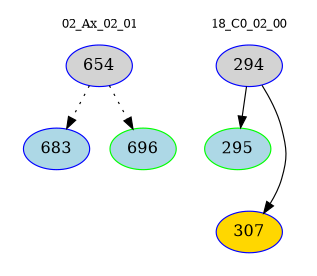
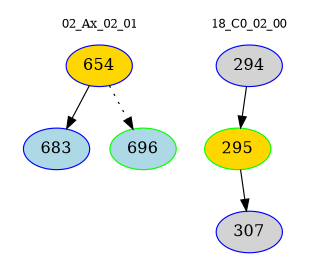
node "654": fillcolor lightgrey -> gold
edge "654" -> "683": style dotted -> solid
edge "294" -> "307": now "295" -> "307"
node "295": fillcolor lightblue -> gold
node "307": fillcolor gold -> lightgrey
